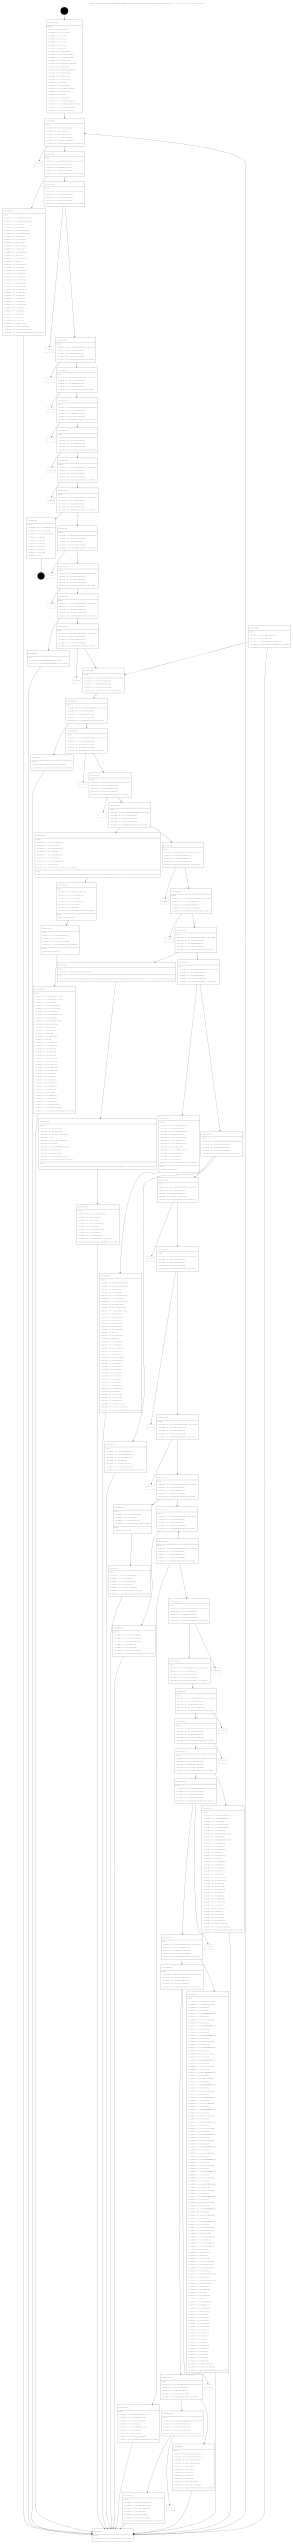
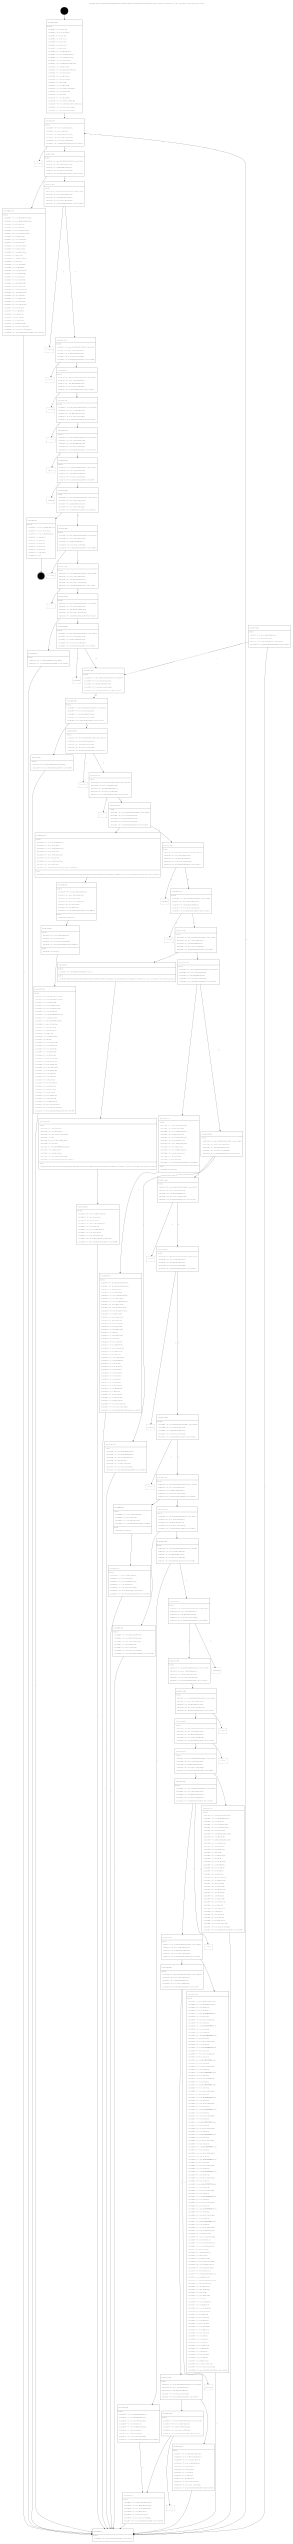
edge "0x402408 [28]" -> "0x4023ec [28]": reversed
edge "0x402aa8 [39]" -> "0x4033b9 [5]": now "0x402aa8 [39]" -> "0x4028fb [30]"
